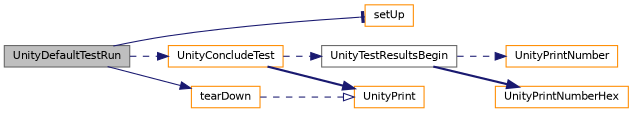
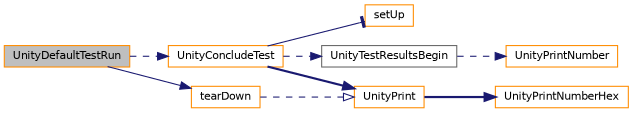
edge "UnityDefaultTestRun" -> "setUp": now "UnityConcludeTest" -> "setUp"
node "UnityDefaultTestRun": color gray40 -> darkorange
edge "UnityTestResultsBegin" -> "UnityPrintNumberHex": now "UnityPrint" -> "UnityPrintNumberHex"
